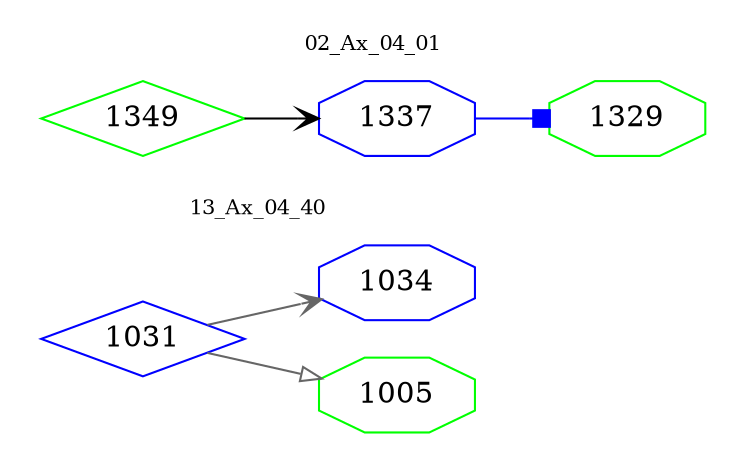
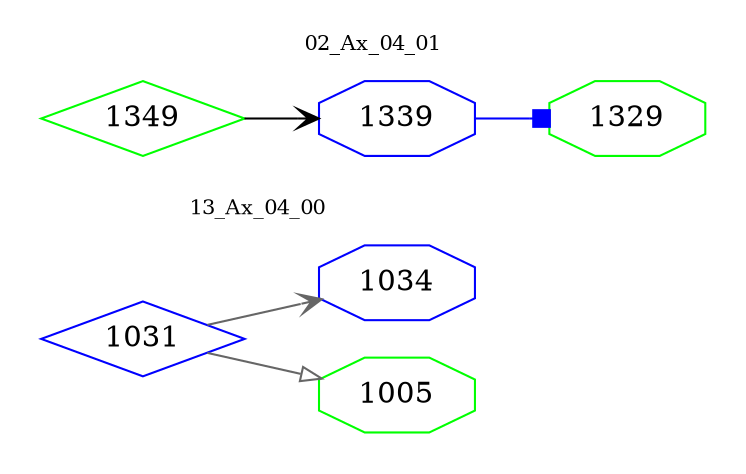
node "1337": label "1337" -> "1339"
cluster "13_Ax_04_40": label "13_Ax_04_40" -> "13_Ax_04_00"
